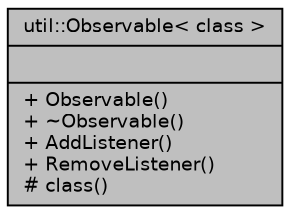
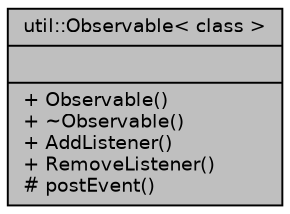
node "util::Observable< class >": text "# class()" -> "# postEvent()"
